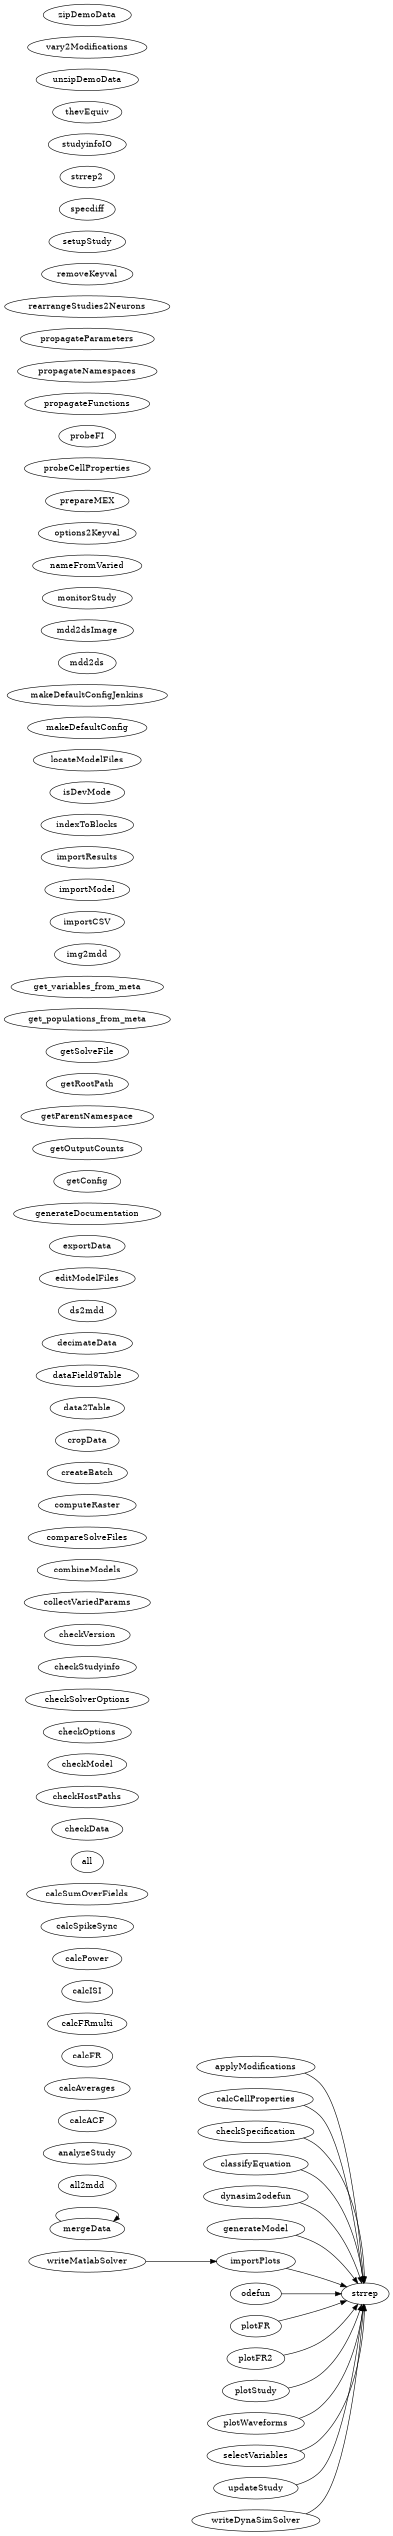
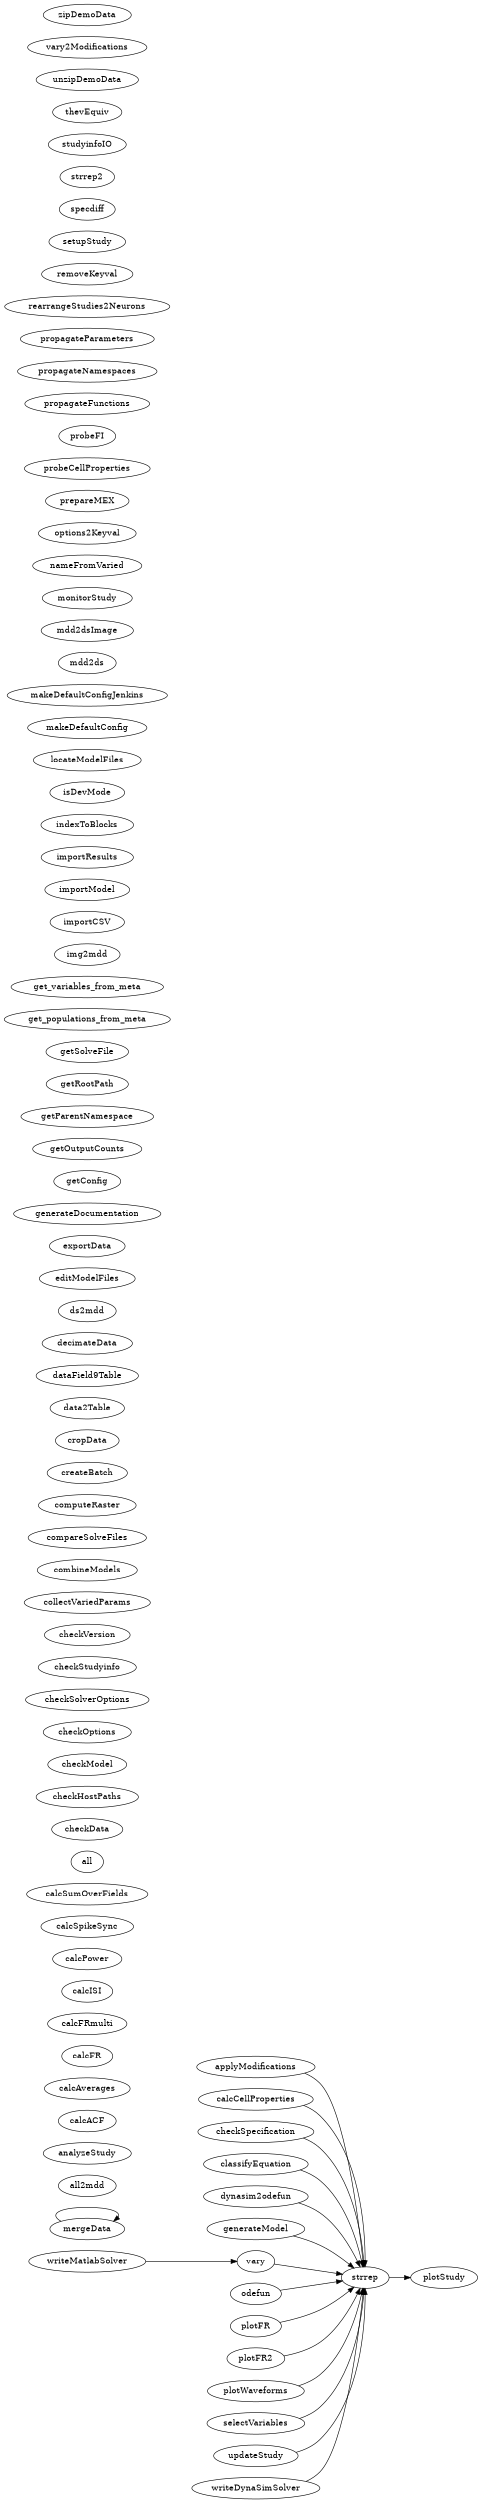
node "importPlots": label "importPlots" -> "vary"
edge "plotStudy" -> "strrep": reversed
